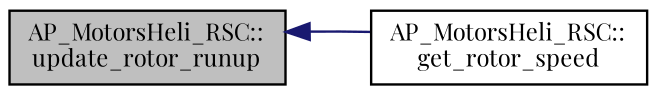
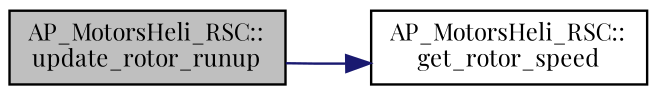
edge "AP_MotorsHeli_RSC:: get_rotor_speed" -> "AP_MotorsHeli_RSC:: update_rotor_runup": reversed
